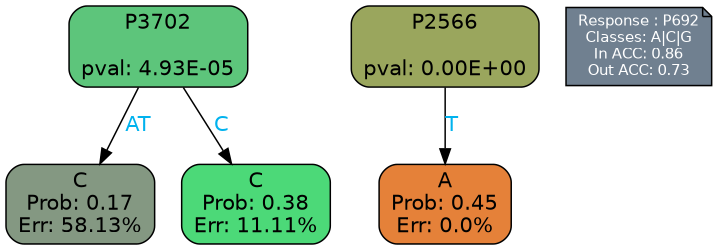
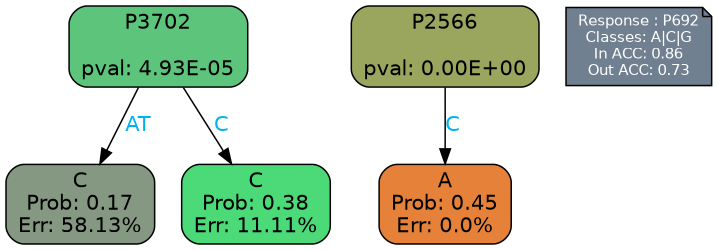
edge "P2566 pval: 0.00E+00" -> "A Prob: 0.45 Err: 0.0%": label "T" -> "C"
